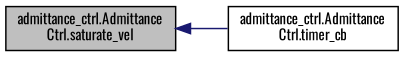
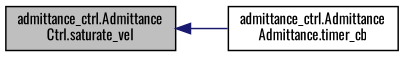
node "admittance_ctrl.Admittance Ctrl.timer_cb": label "admittance_ctrl.Admittance Ctrl.timer_cb" -> "admittance_ctrl.Admittance Admittance.timer_cb"
